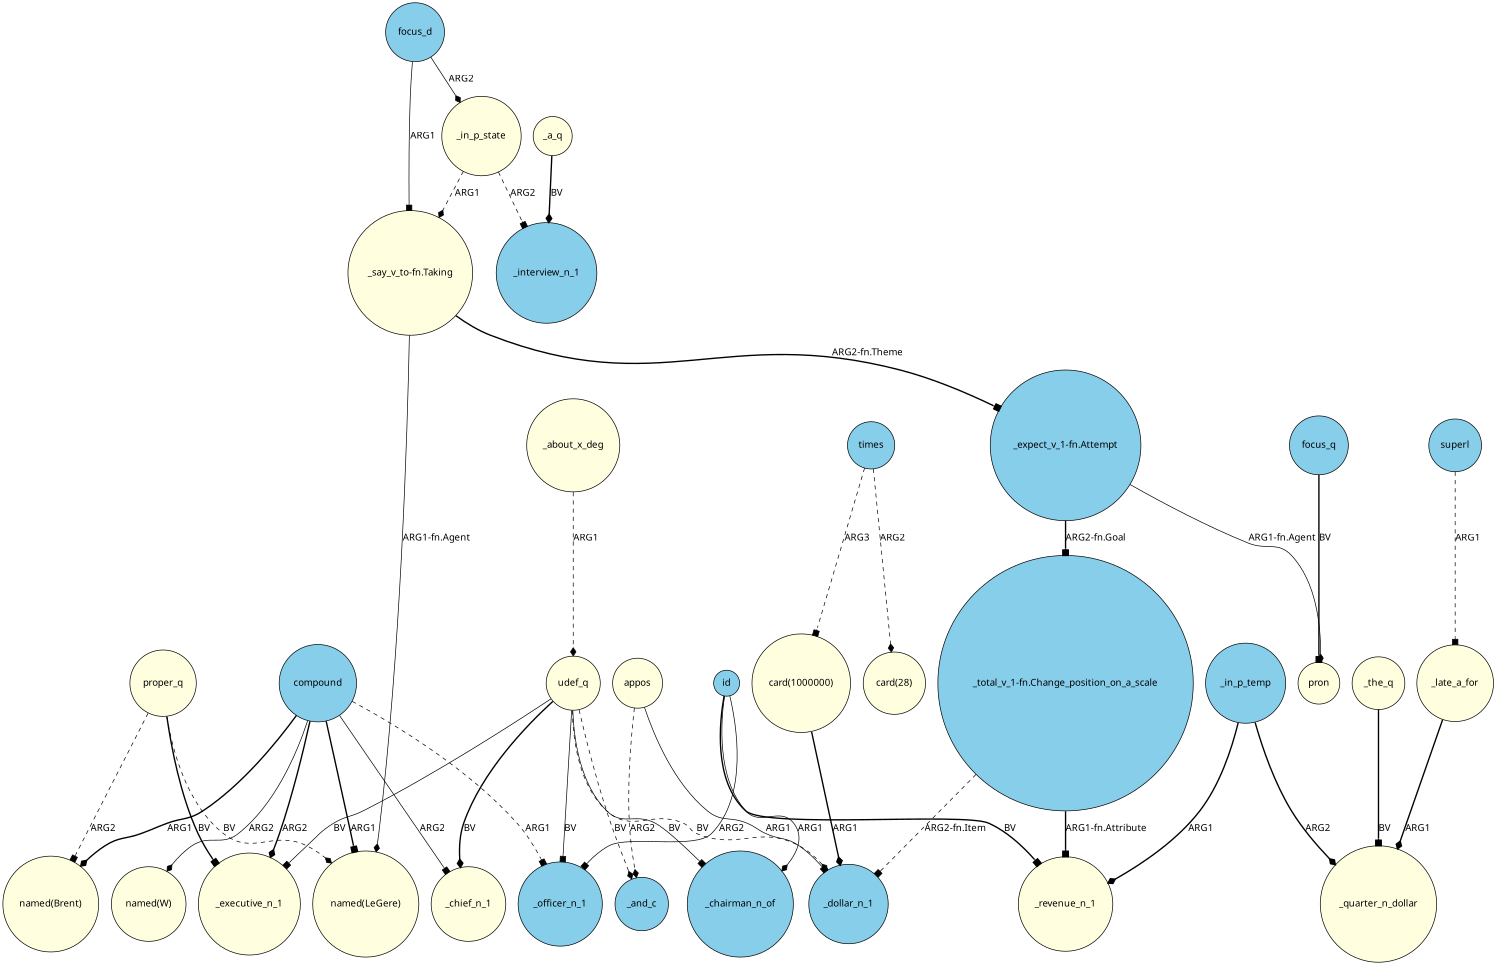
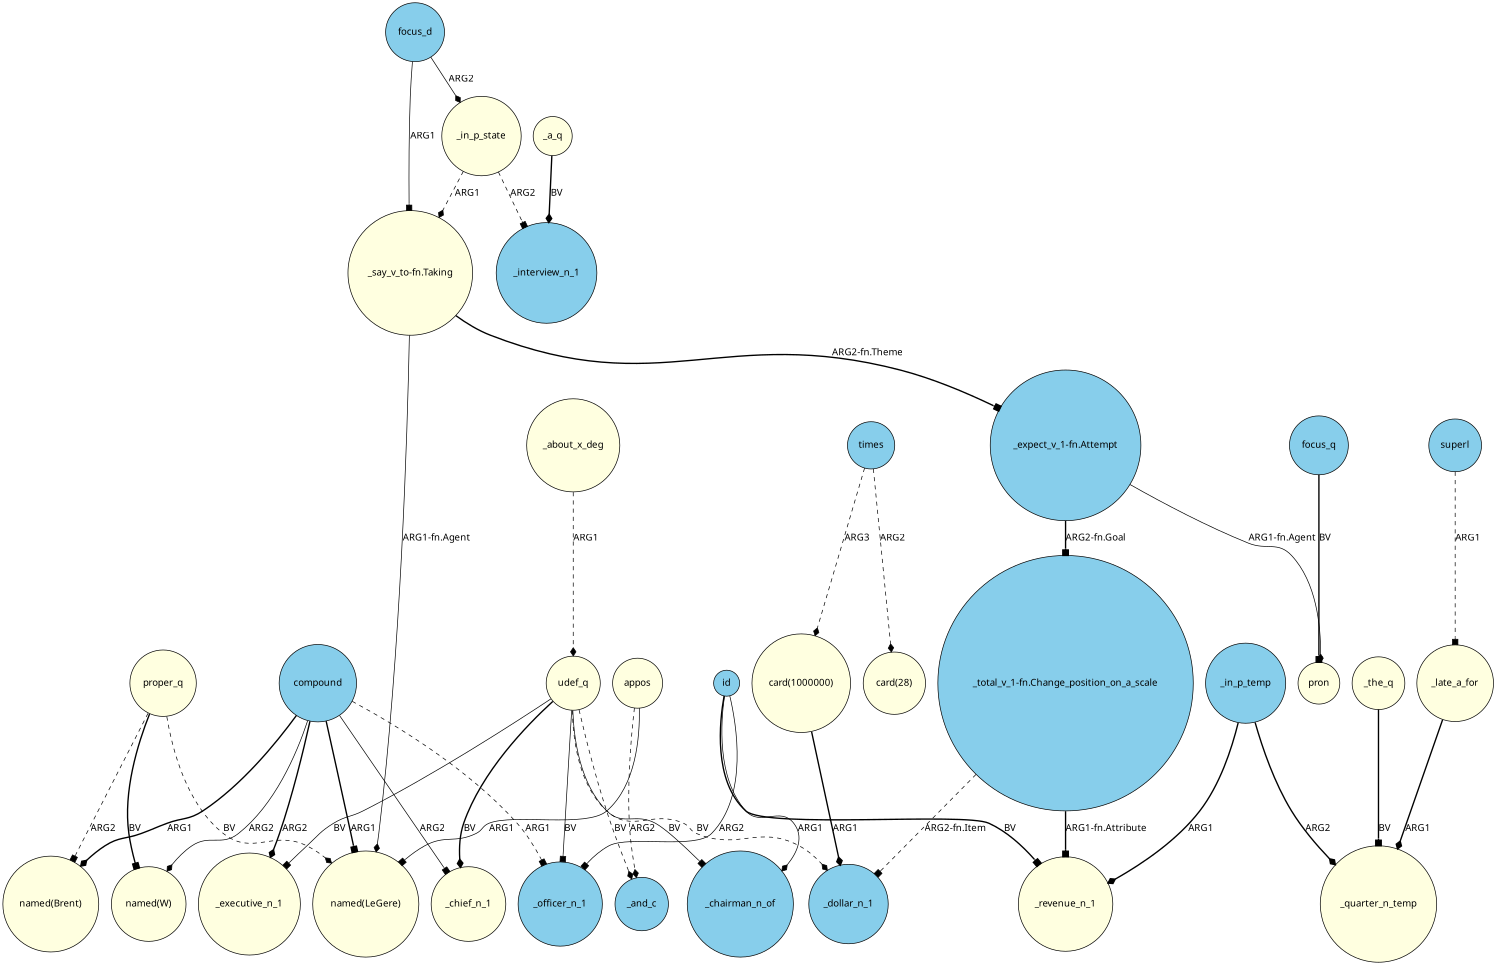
edge "times" -> "card(1000000)": arrowhead box -> diamond
edge "proper_q" -> "_executive_n_1": now "proper_q" -> "named(W)"
edge "appos" -> "_dollar_n_1": now "appos" -> "named(LeGere)"
node "_quarter_n_dollar": label "_quarter_n_dollar" -> "_quarter_n_temp"
